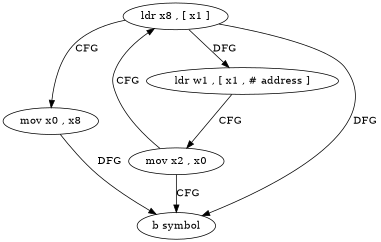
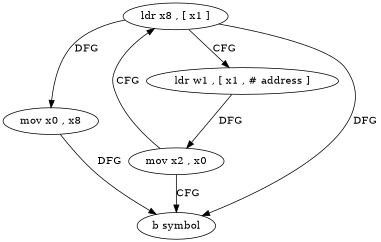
edge "ldr x8 , [ x1 ]" -> "mov x0 , x8": label "CFG" -> "DFG"
edge "ldr x8 , [ x1 ]" -> "ldr w1 , [ x1 , # address ]": label "DFG" -> "CFG"
edge "ldr w1 , [ x1 , # address ]" -> "mov x2 , x0": label "CFG" -> "DFG"
